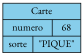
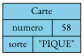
node "Carte": text "68" -> "58"
